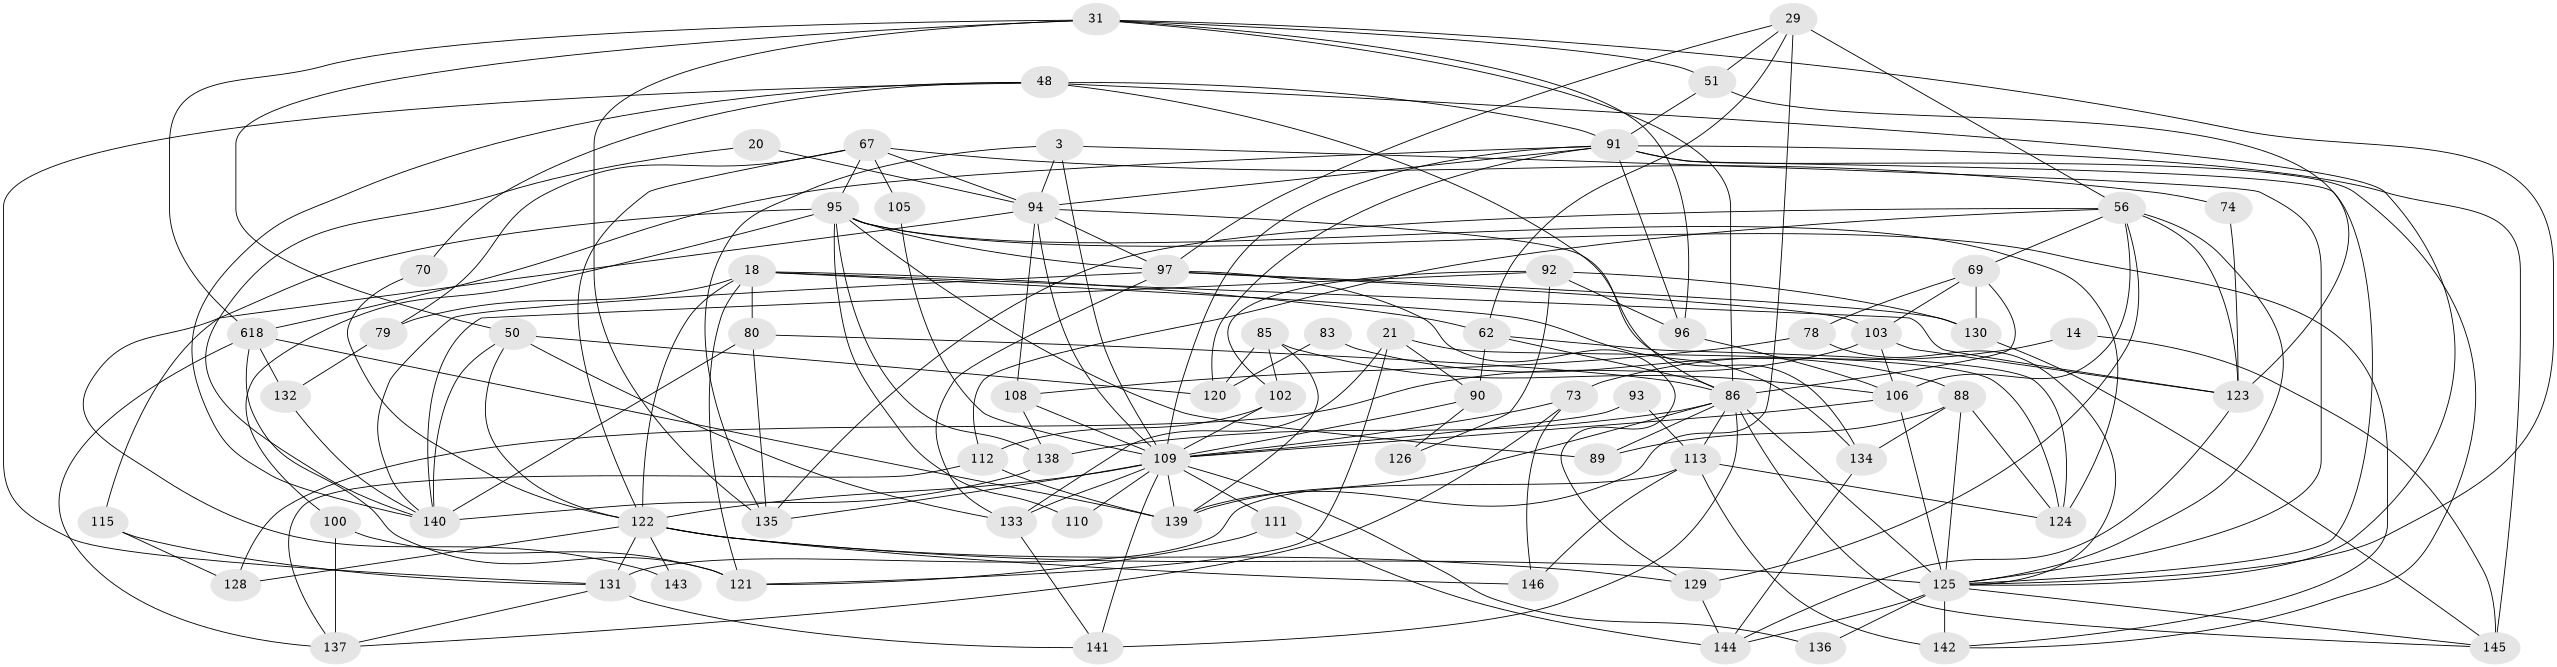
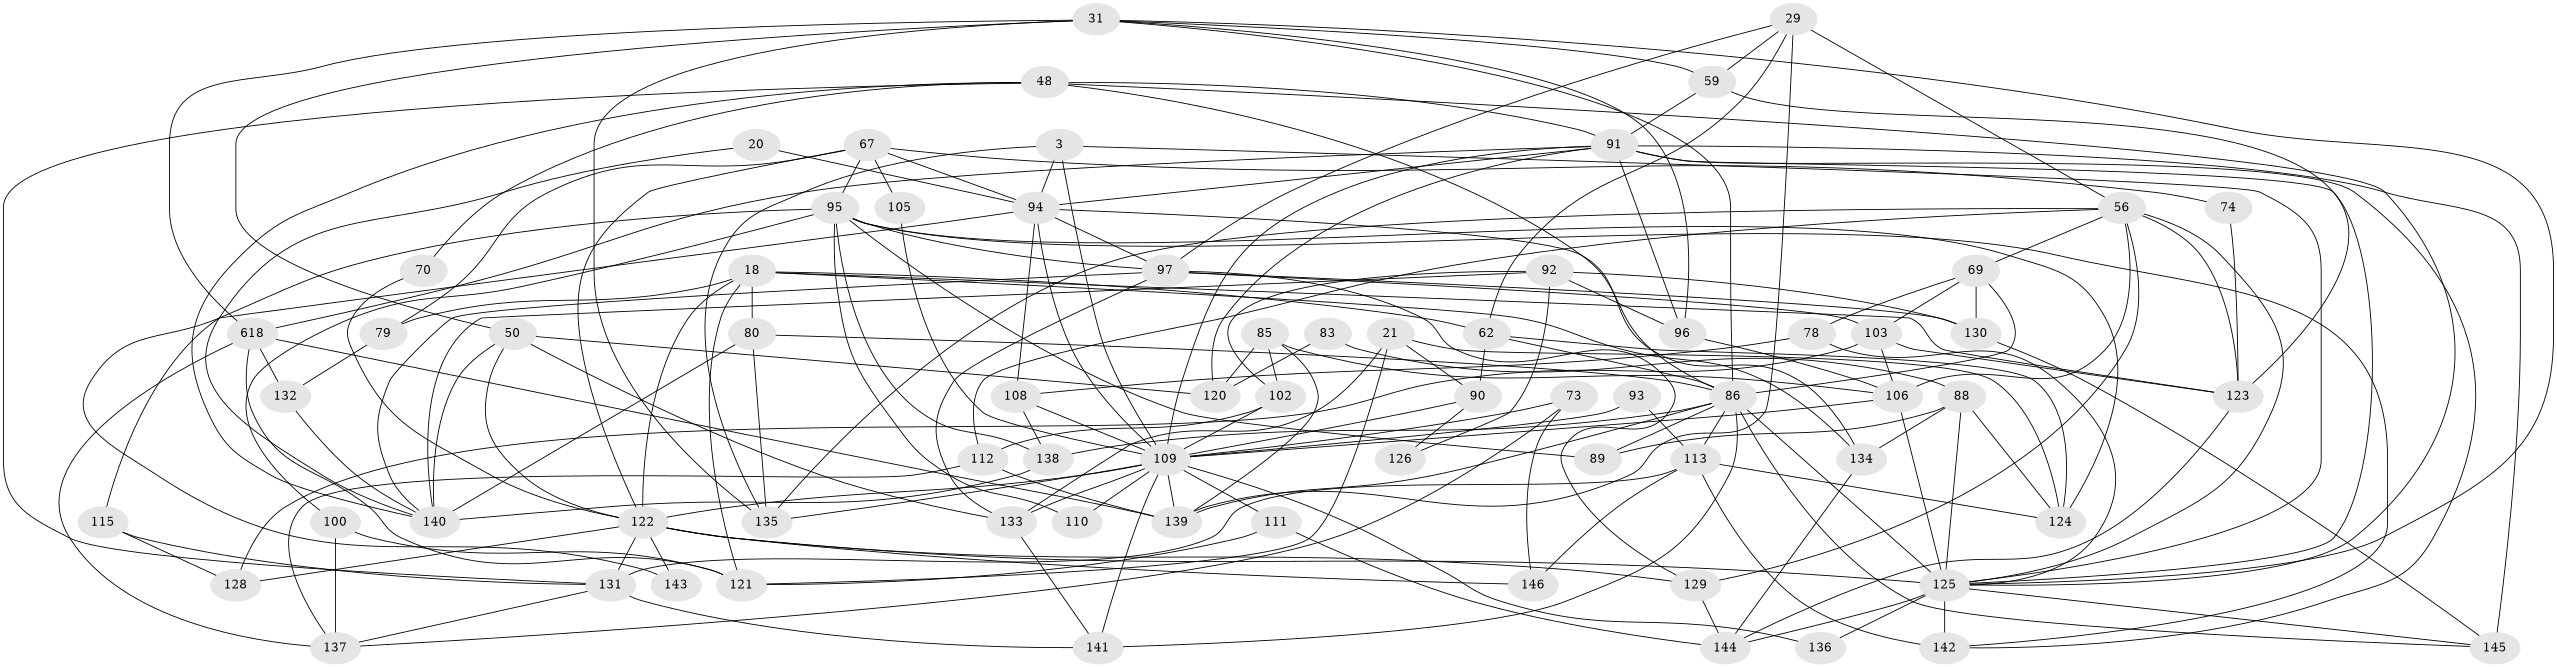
node "51": label "51" -> "59"
node "14": removed
